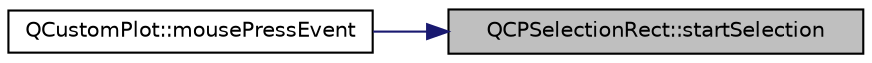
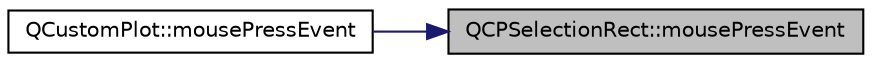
node "QCPSelectionRect::startSelection": label "QCPSelectionRect::startSelection" -> "QCPSelectionRect::mousePressEvent"
